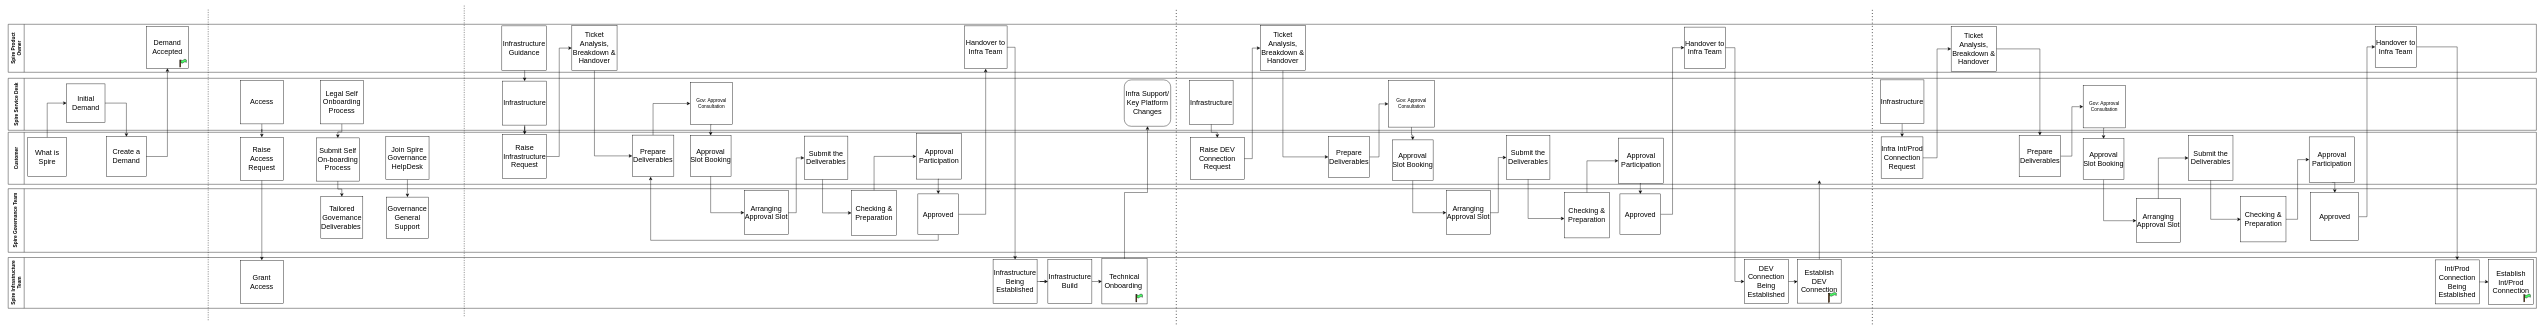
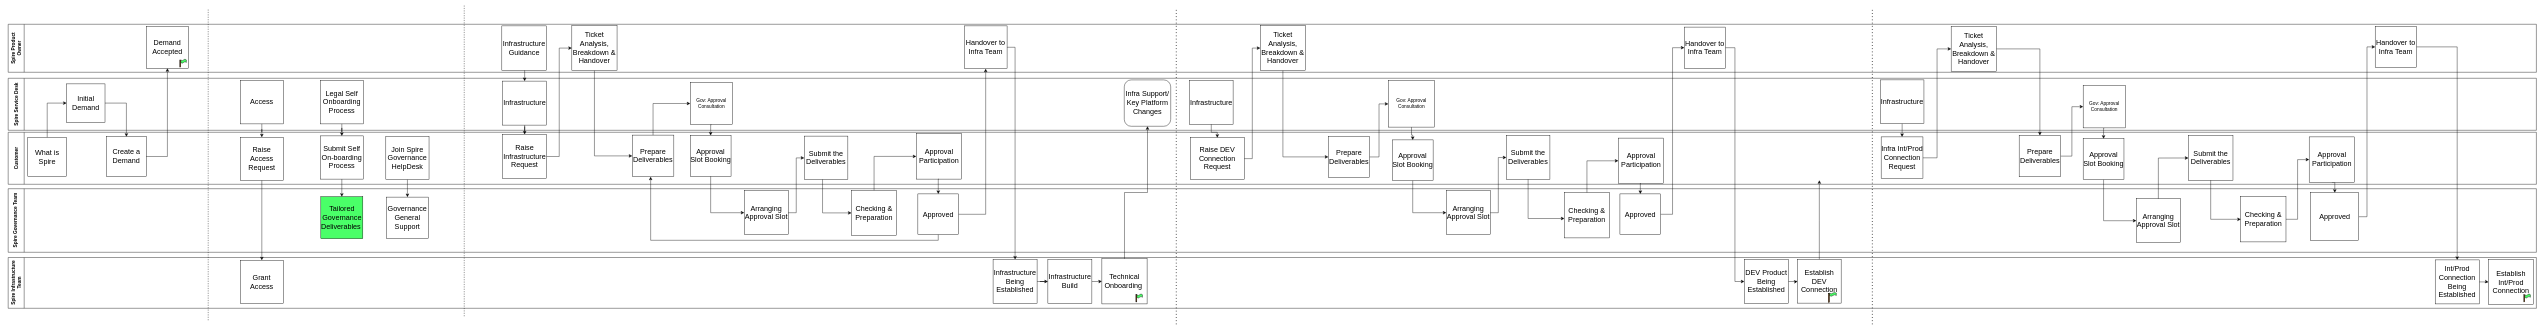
node "Submit Self On-boarding Process": moved (338, 159) -> (342, 157)
node "Tailored Governance Deliverables": fillcolor #ffffff -> #4aff68
node "DEV Connection Being Established": label "DEV Connection Being Established" -> "DEV Product Being Established"
